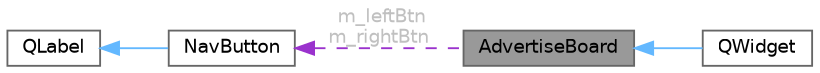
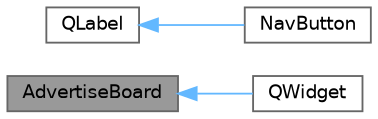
edge "AdvertiseBoard" -> "NavButton": removed, label "m_leftBtn m_rightBtn"
